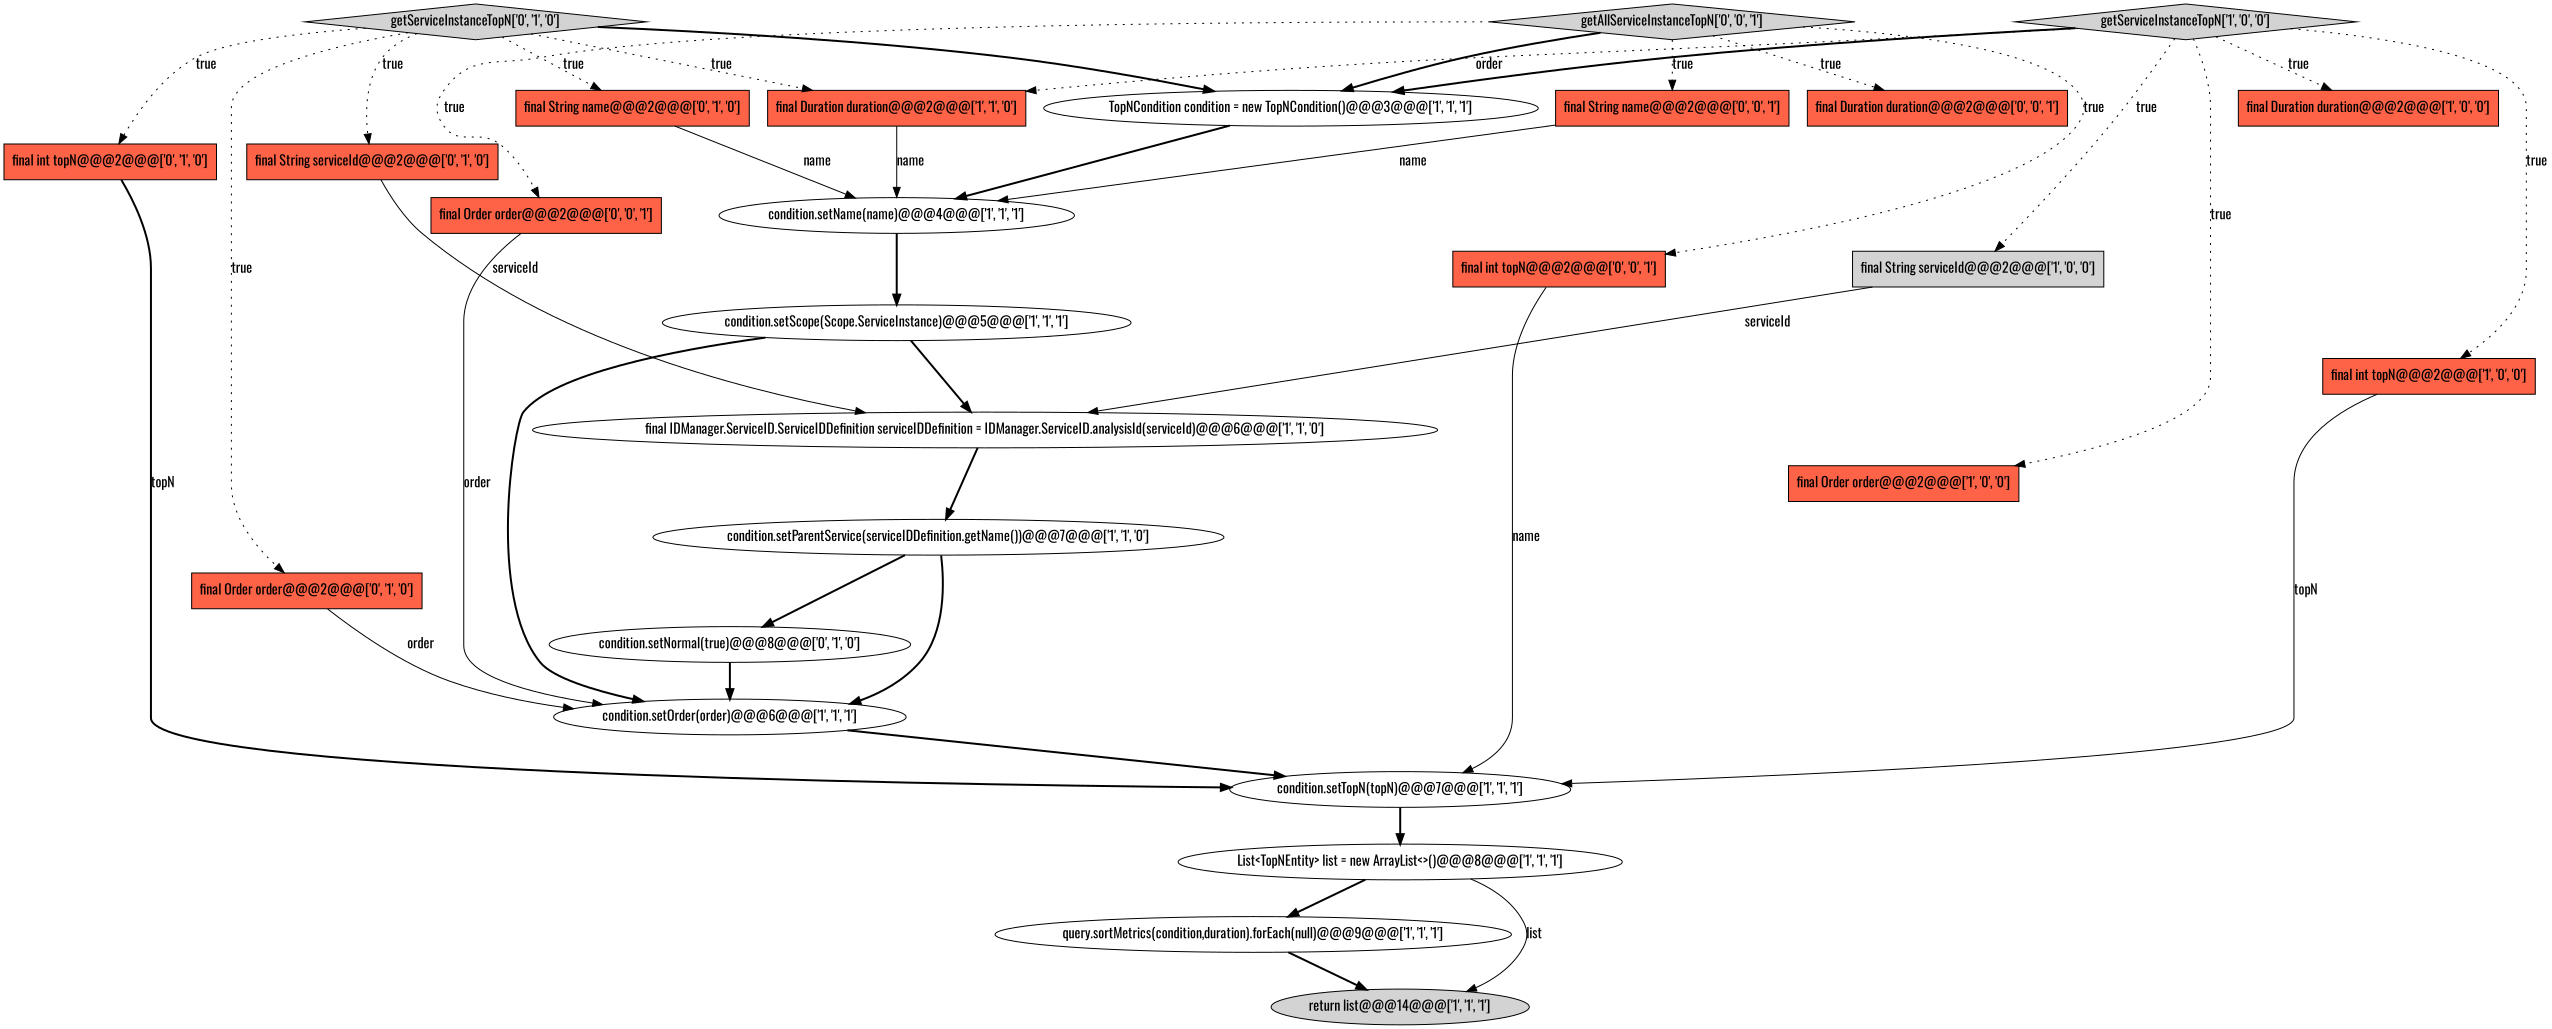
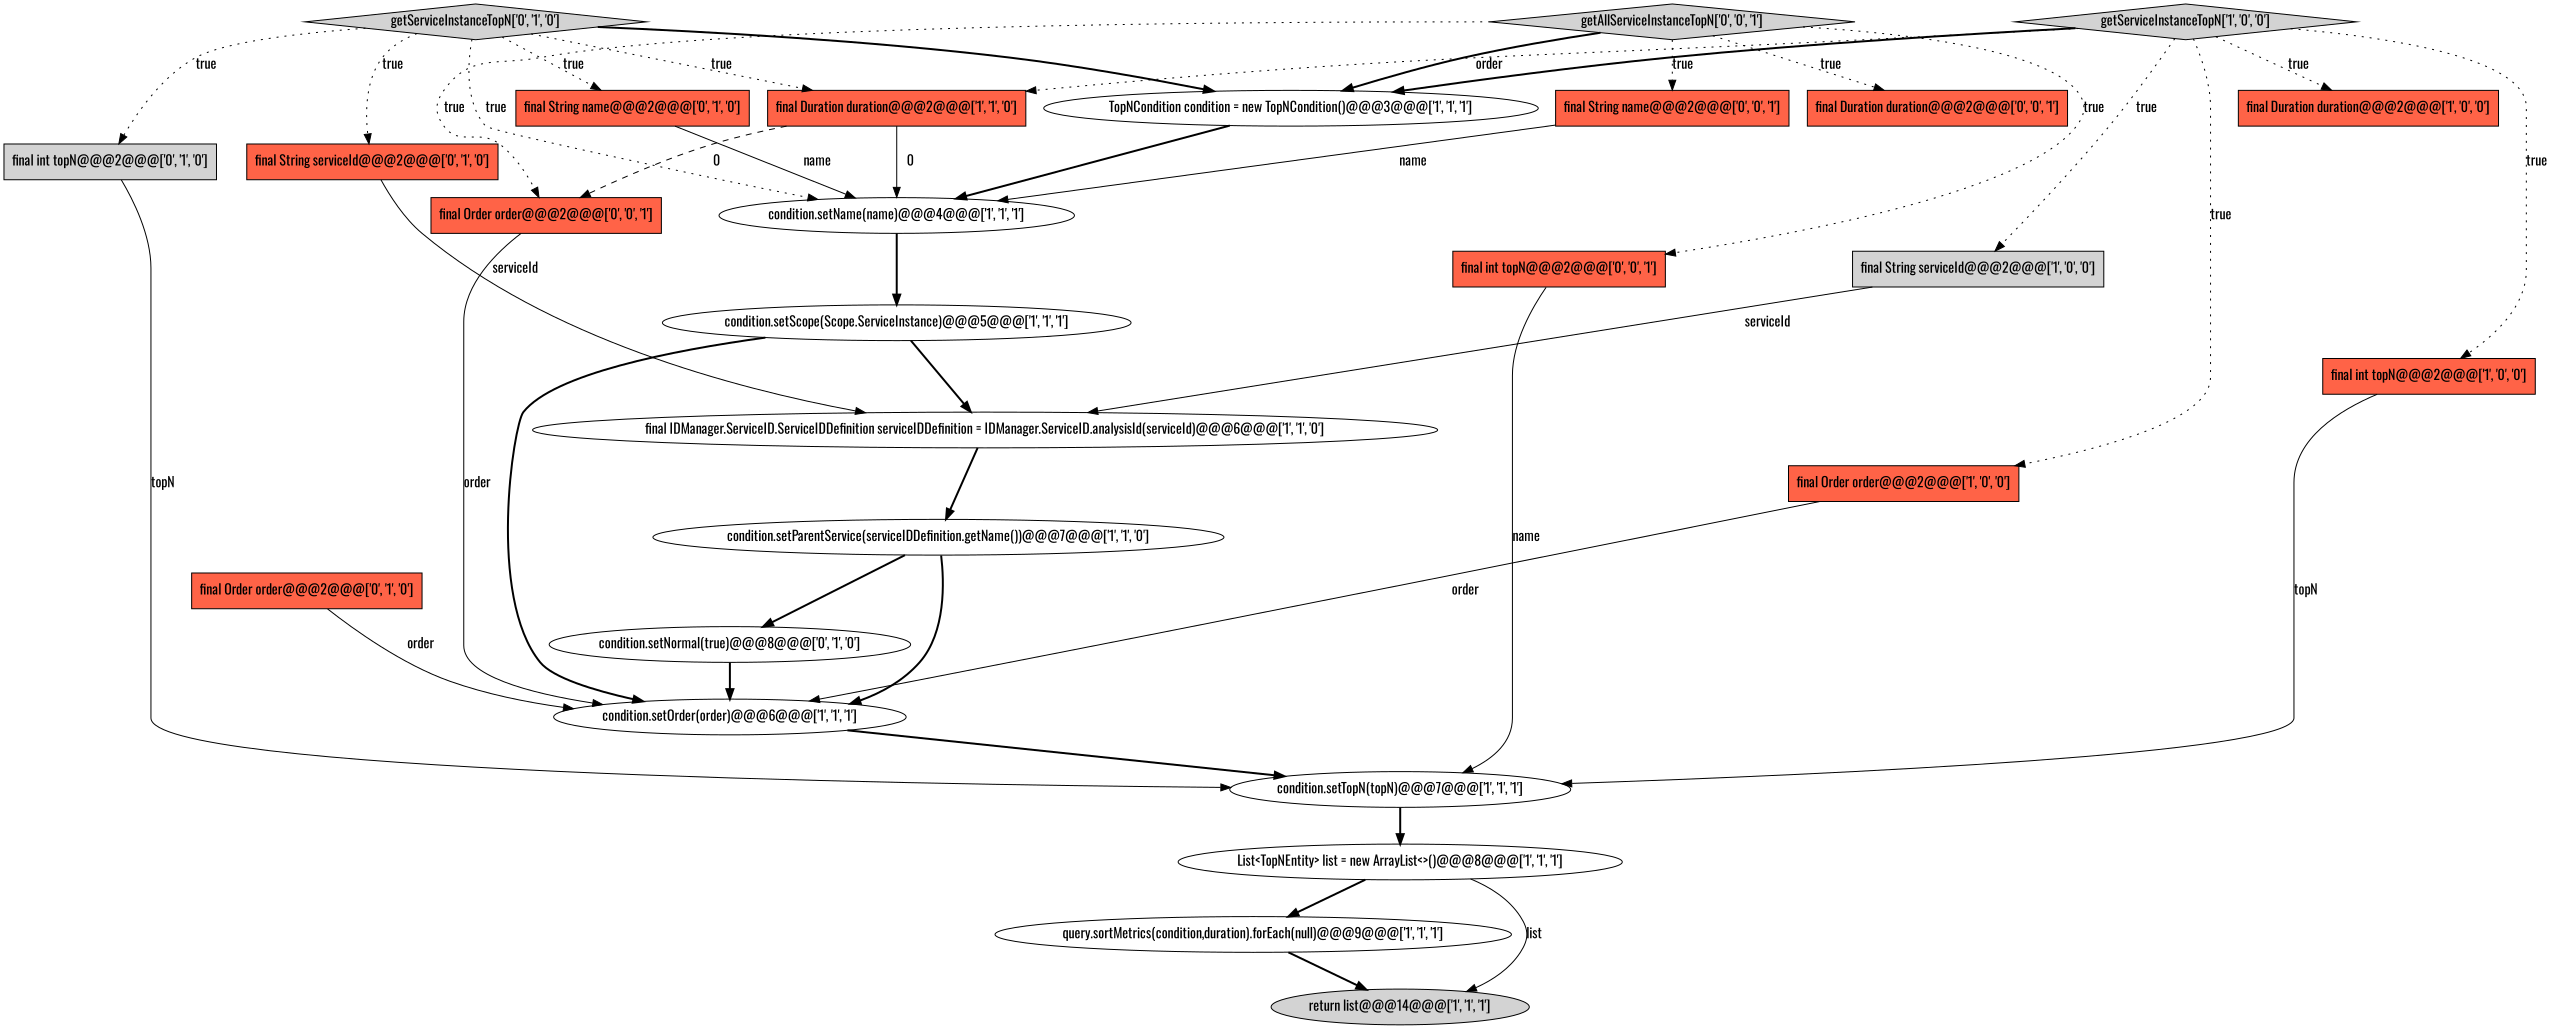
edge "final Duration duration@@@2@@@['1', '1', '0']" -> "final Order order@@@2@@@['0', '0', '1']": added, label "0"
node "final int topN@@@2@@@['0', '1', '0']": fillcolor tomato -> lightgray
edge "final Duration duration@@@2@@@['1', '1', '0']" -> "condition.setName(name)@@@4@@@['1', '1', '1']": label "name" -> "0"
edge "getServiceInstanceTopN['0', '1', '0']" -> "final Order order@@@2@@@['0', '1', '0']": now "getServiceInstanceTopN['0', '1', '0']" -> "condition.setName(name)@@@4@@@['1', '1', '1']"
edge "final Order order@@@2@@@['1', '0', '0']" -> "condition.setOrder(order)@@@6@@@['1', '1', '1']": added, label "order"
edge "final int topN@@@2@@@['0', '1', '0']" -> "condition.setTopN(topN)@@@7@@@['1', '1', '1']": style bold -> solid
